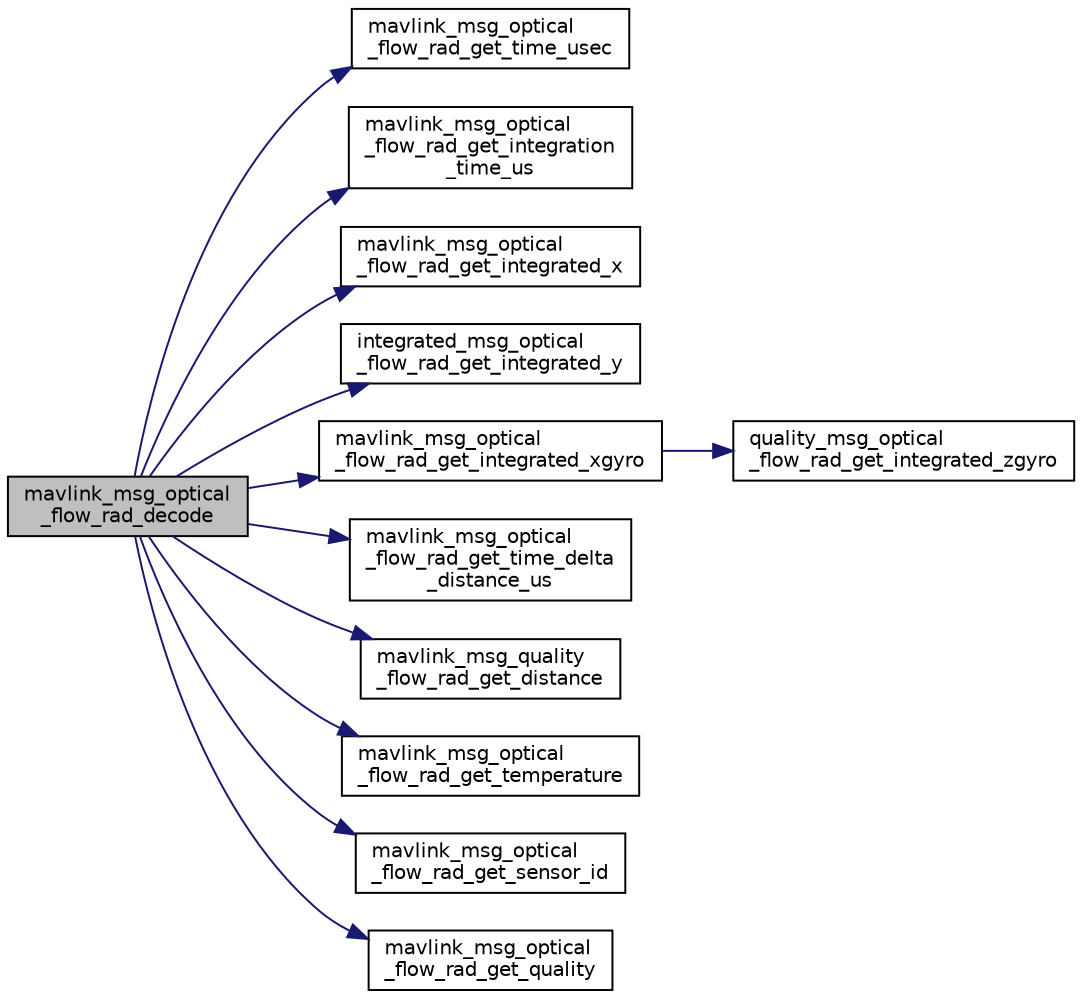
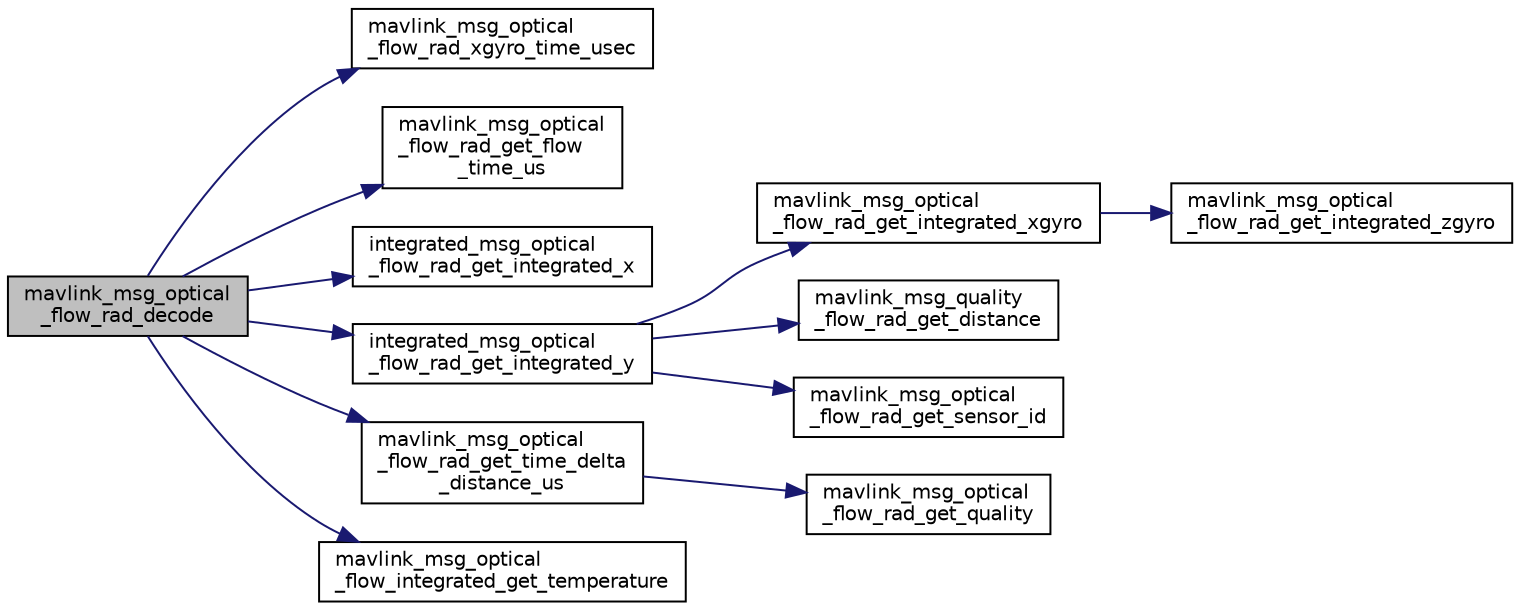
node "mavlink_msg_optical _flow_rad_get_time_usec": label "mavlink_msg_optical _flow_rad_get_time_usec" -> "mavlink_msg_optical _flow_rad_xgyro_time_usec"
node "mavlink_msg_optical _flow_rad_get_integration _time_us": label "mavlink_msg_optical _flow_rad_get_integration _time_us" -> "mavlink_msg_optical _flow_rad_get_flow _time_us"
node "mavlink_msg_optical _flow_rad_get_integrated_x": label "mavlink_msg_optical _flow_rad_get_integrated_x" -> "integrated_msg_optical _flow_rad_get_integrated_x"
node "quality_msg_optical _flow_rad_get_integrated_zgyro": label "quality_msg_optical _flow_rad_get_integrated_zgyro" -> "mavlink_msg_optical _flow_rad_get_integrated_zgyro"
edge "mavlink_msg_optical _flow_rad_decode" -> "mavlink_msg_optical _flow_rad_get_integrated_xgyro": now "integrated_msg_optical _flow_rad_get_integrated_y" -> "mavlink_msg_optical _flow_rad_get_integrated_xgyro"
edge "mavlink_msg_optical _flow_rad_decode" -> "mavlink_msg_quality _flow_rad_get_distance": now "integrated_msg_optical _flow_rad_get_integrated_y" -> "mavlink_msg_quality _flow_rad_get_distance"
edge "mavlink_msg_optical _flow_rad_decode" -> "mavlink_msg_optical _flow_rad_get_sensor_id": now "integrated_msg_optical _flow_rad_get_integrated_y" -> "mavlink_msg_optical _flow_rad_get_sensor_id"
edge "mavlink_msg_optical _flow_rad_decode" -> "mavlink_msg_optical _flow_rad_get_quality": now "mavlink_msg_optical _flow_rad_get_time_delta _distance_us" -> "mavlink_msg_optical _flow_rad_get_quality"
node "mavlink_msg_optical _flow_rad_get_temperature": label "mavlink_msg_optical _flow_rad_get_temperature" -> "mavlink_msg_optical _flow_integrated_get_temperature"
